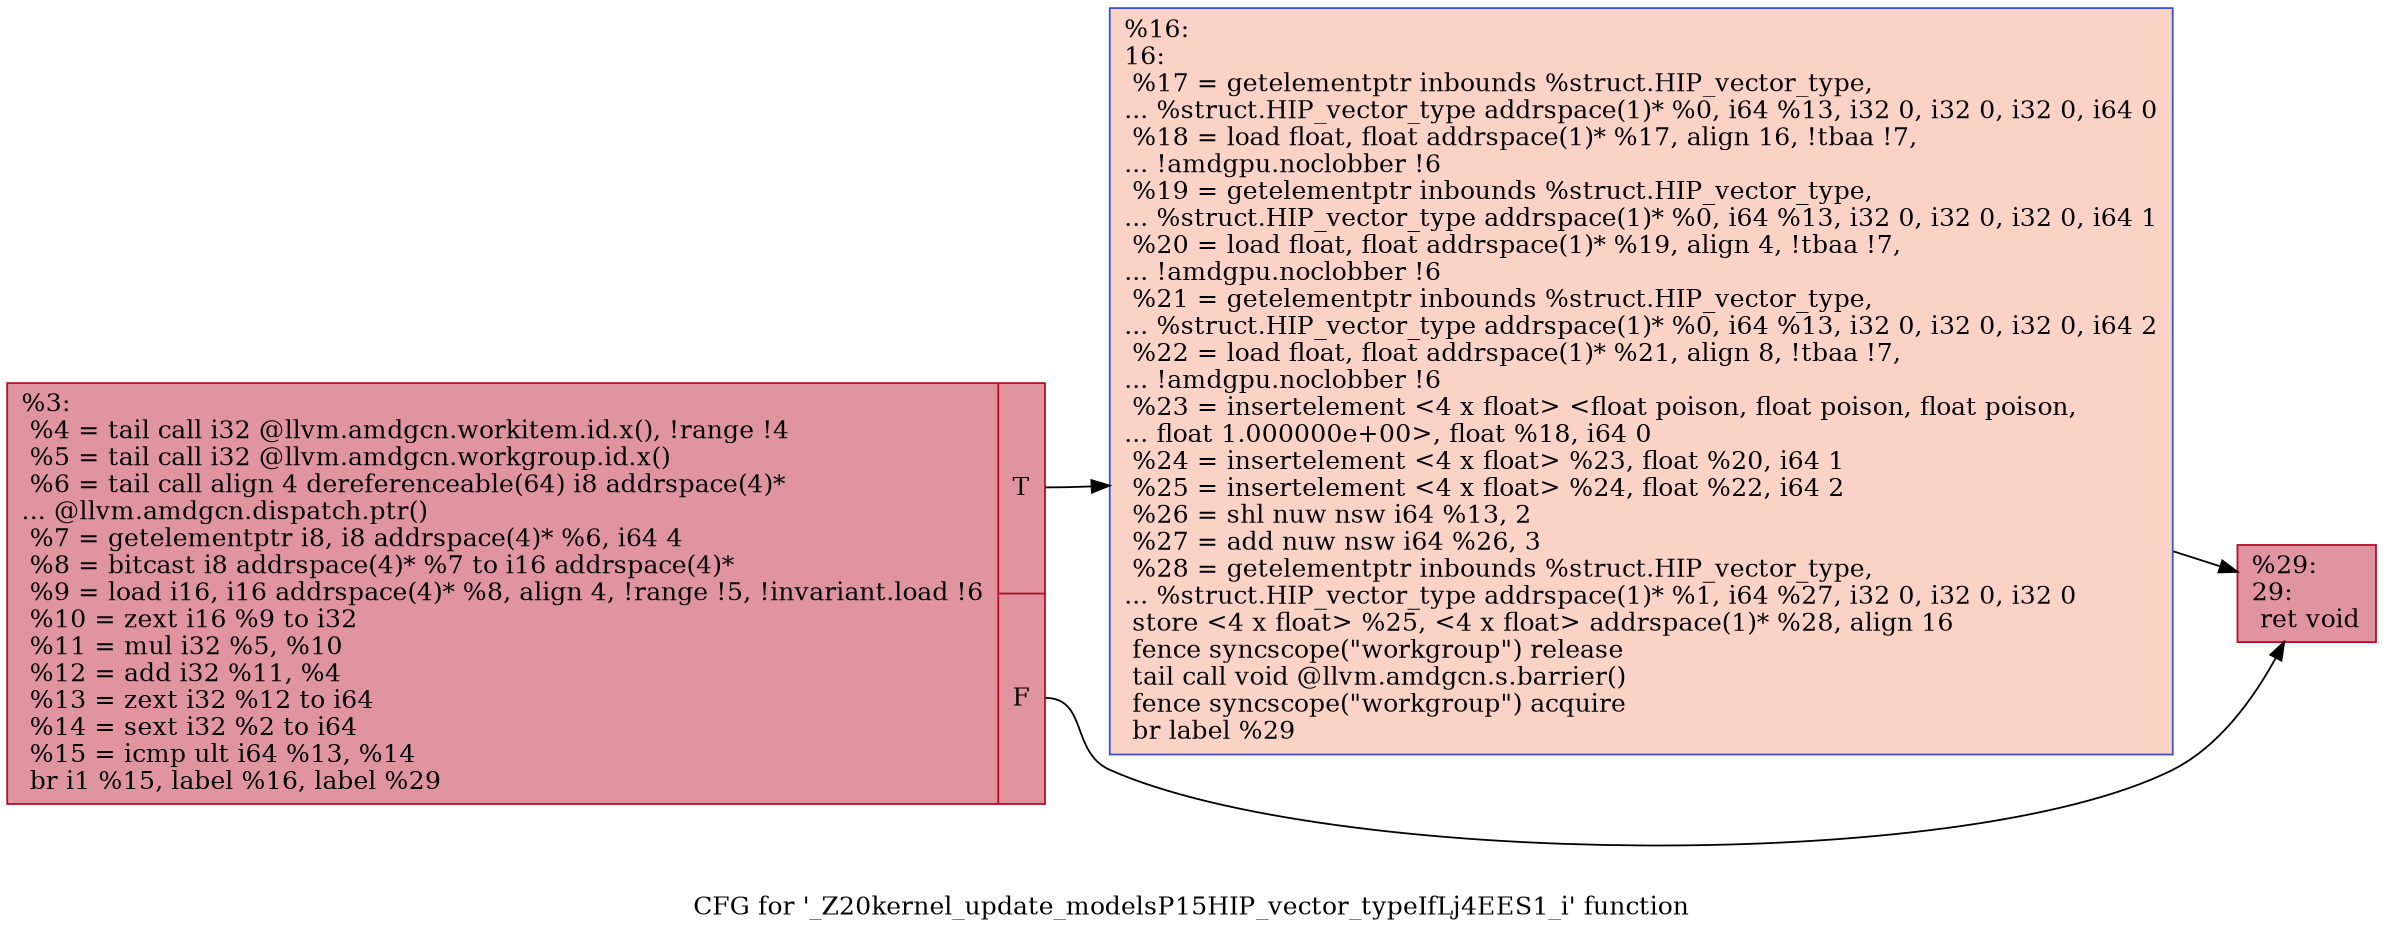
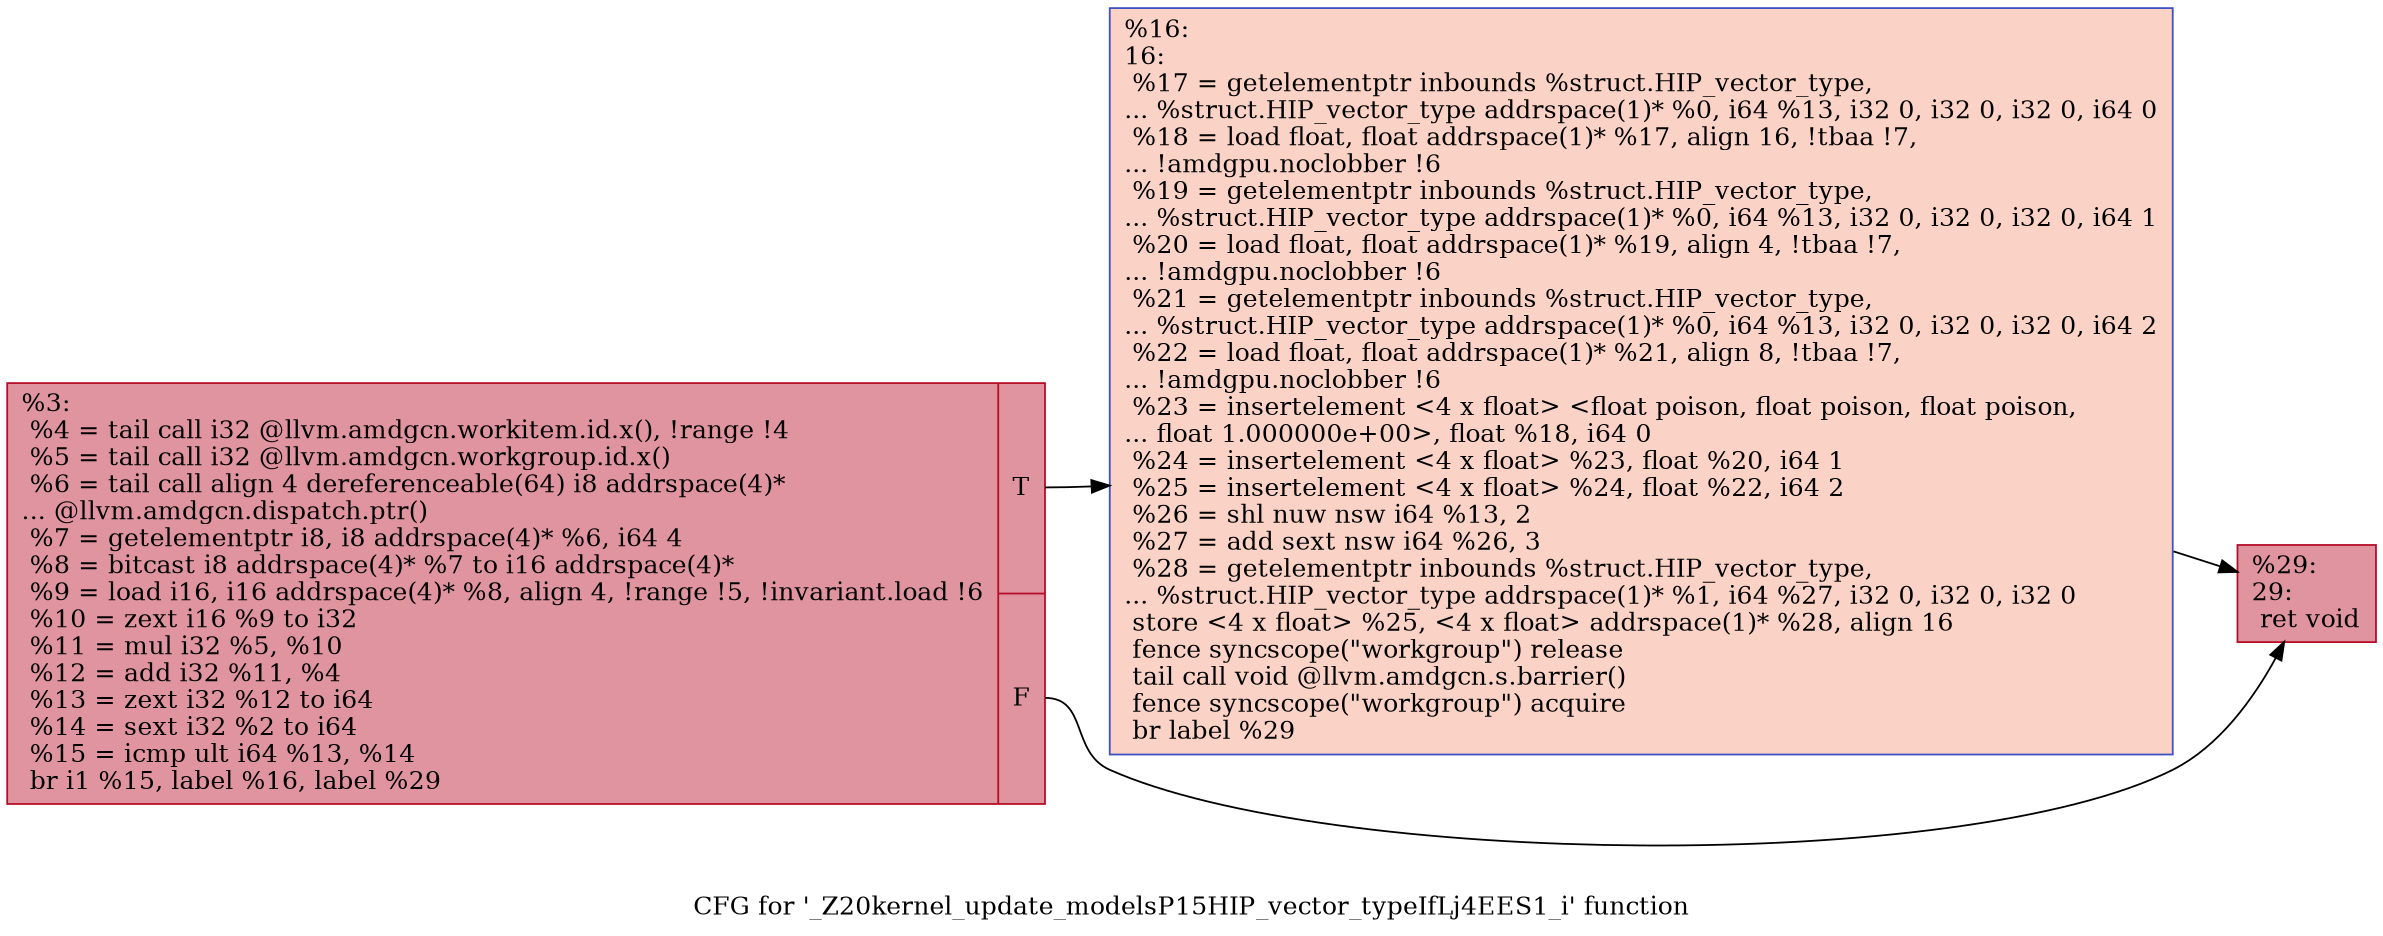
node "%16:": text "%27 = add nuw nsw i64 %26, 3" -> "%27 = add sext nsw i64 %26, 3"
